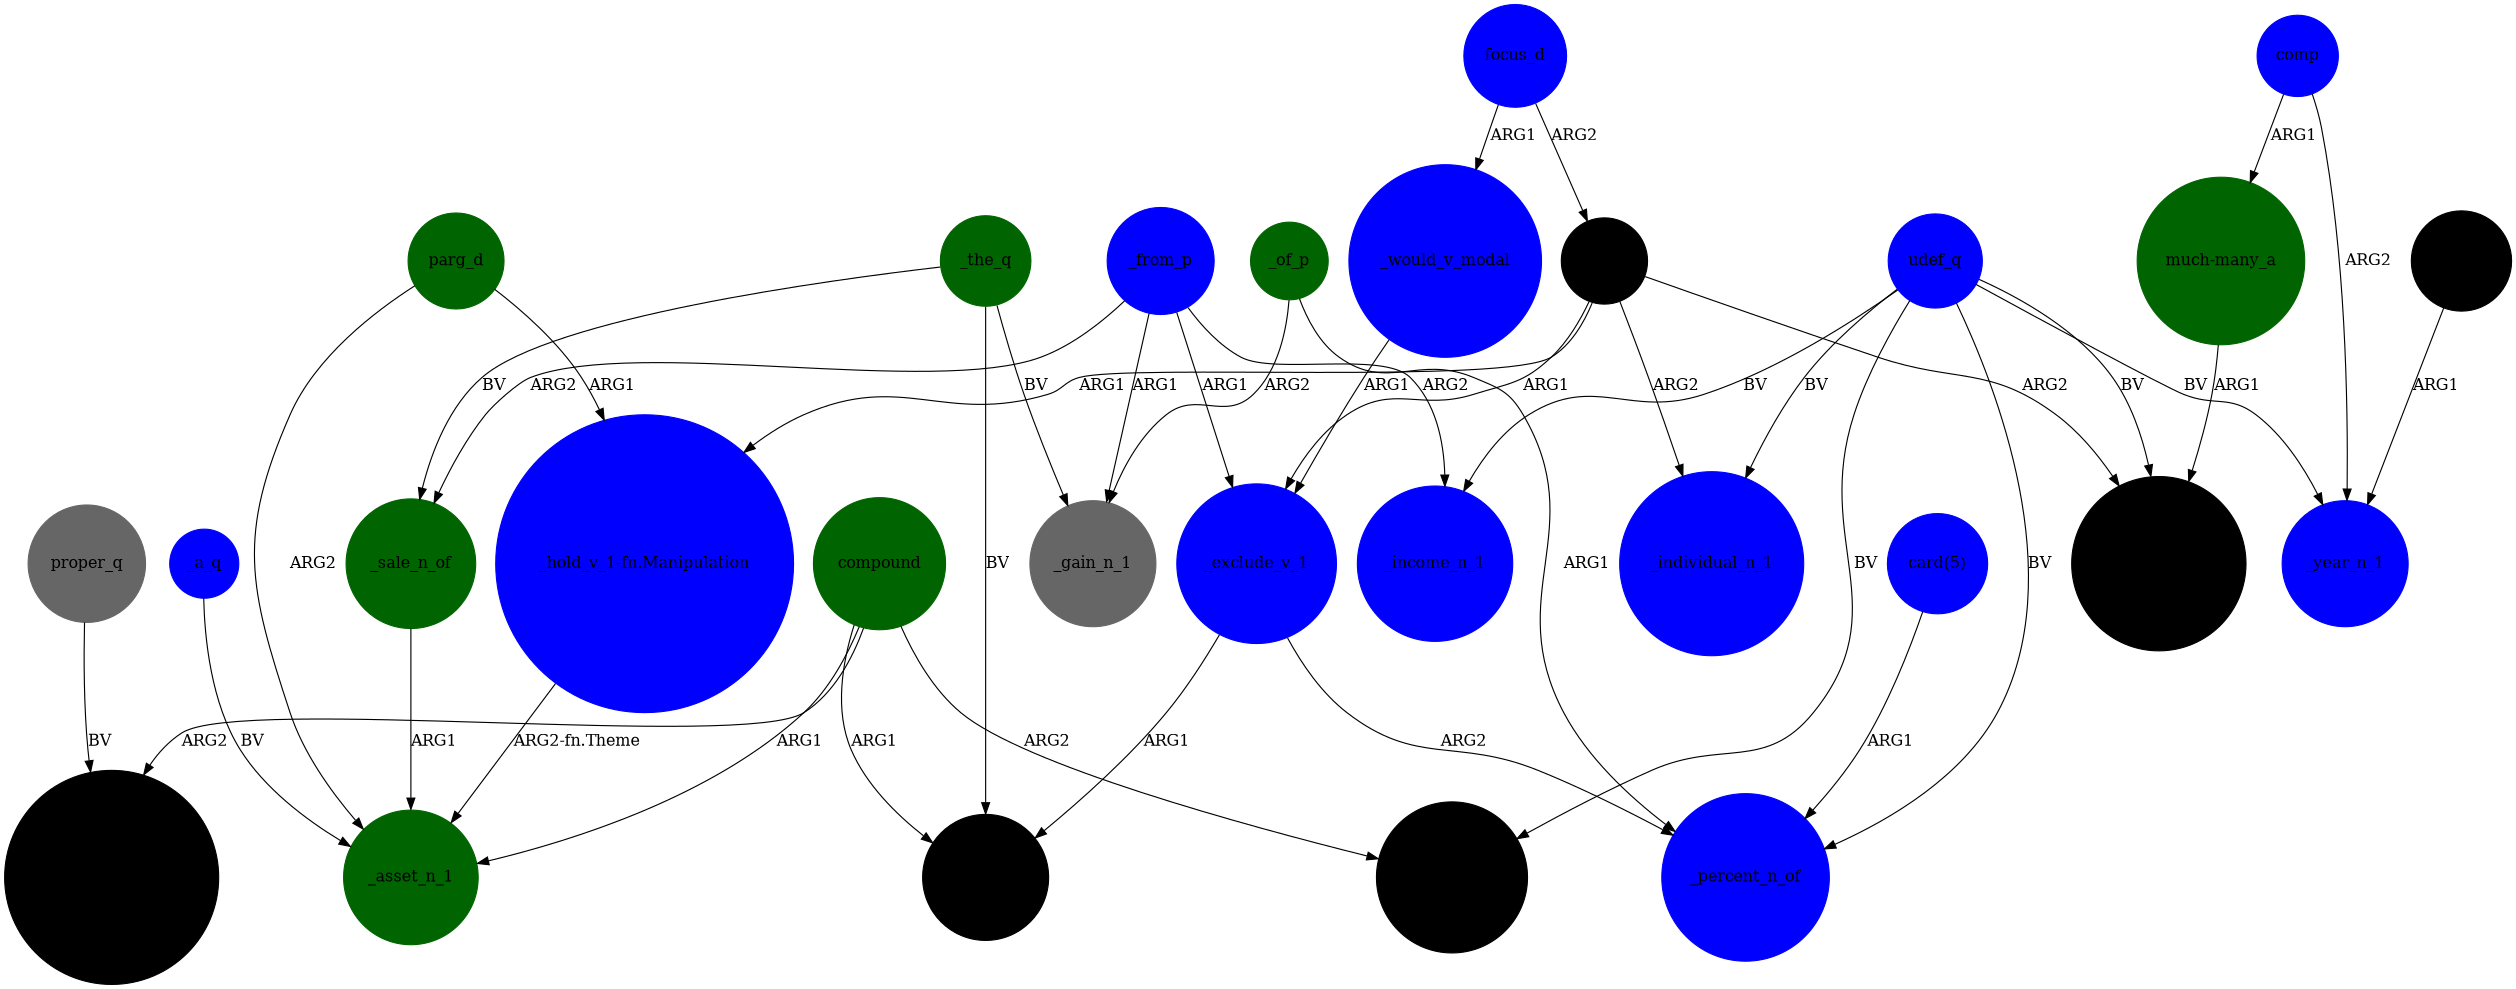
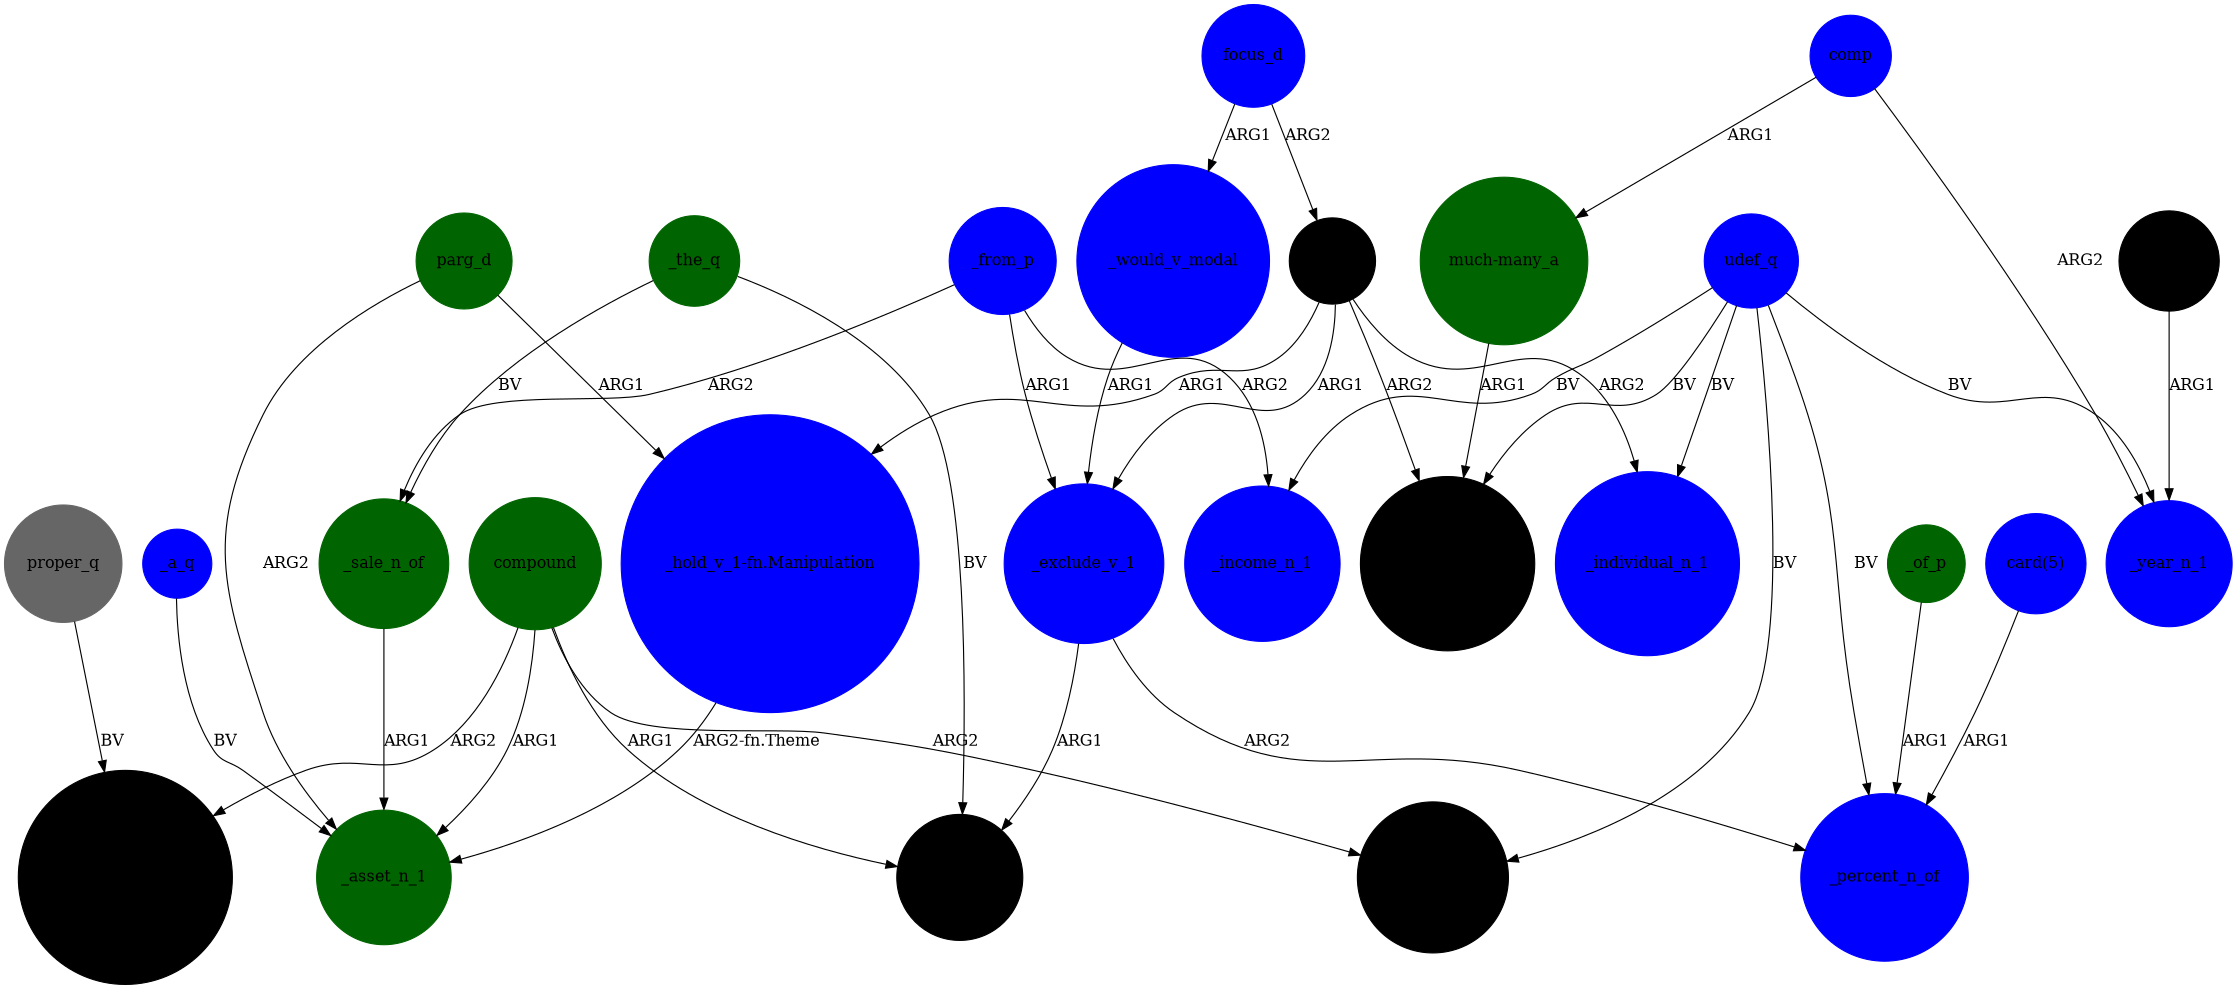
node "_gain_n_1": removed
